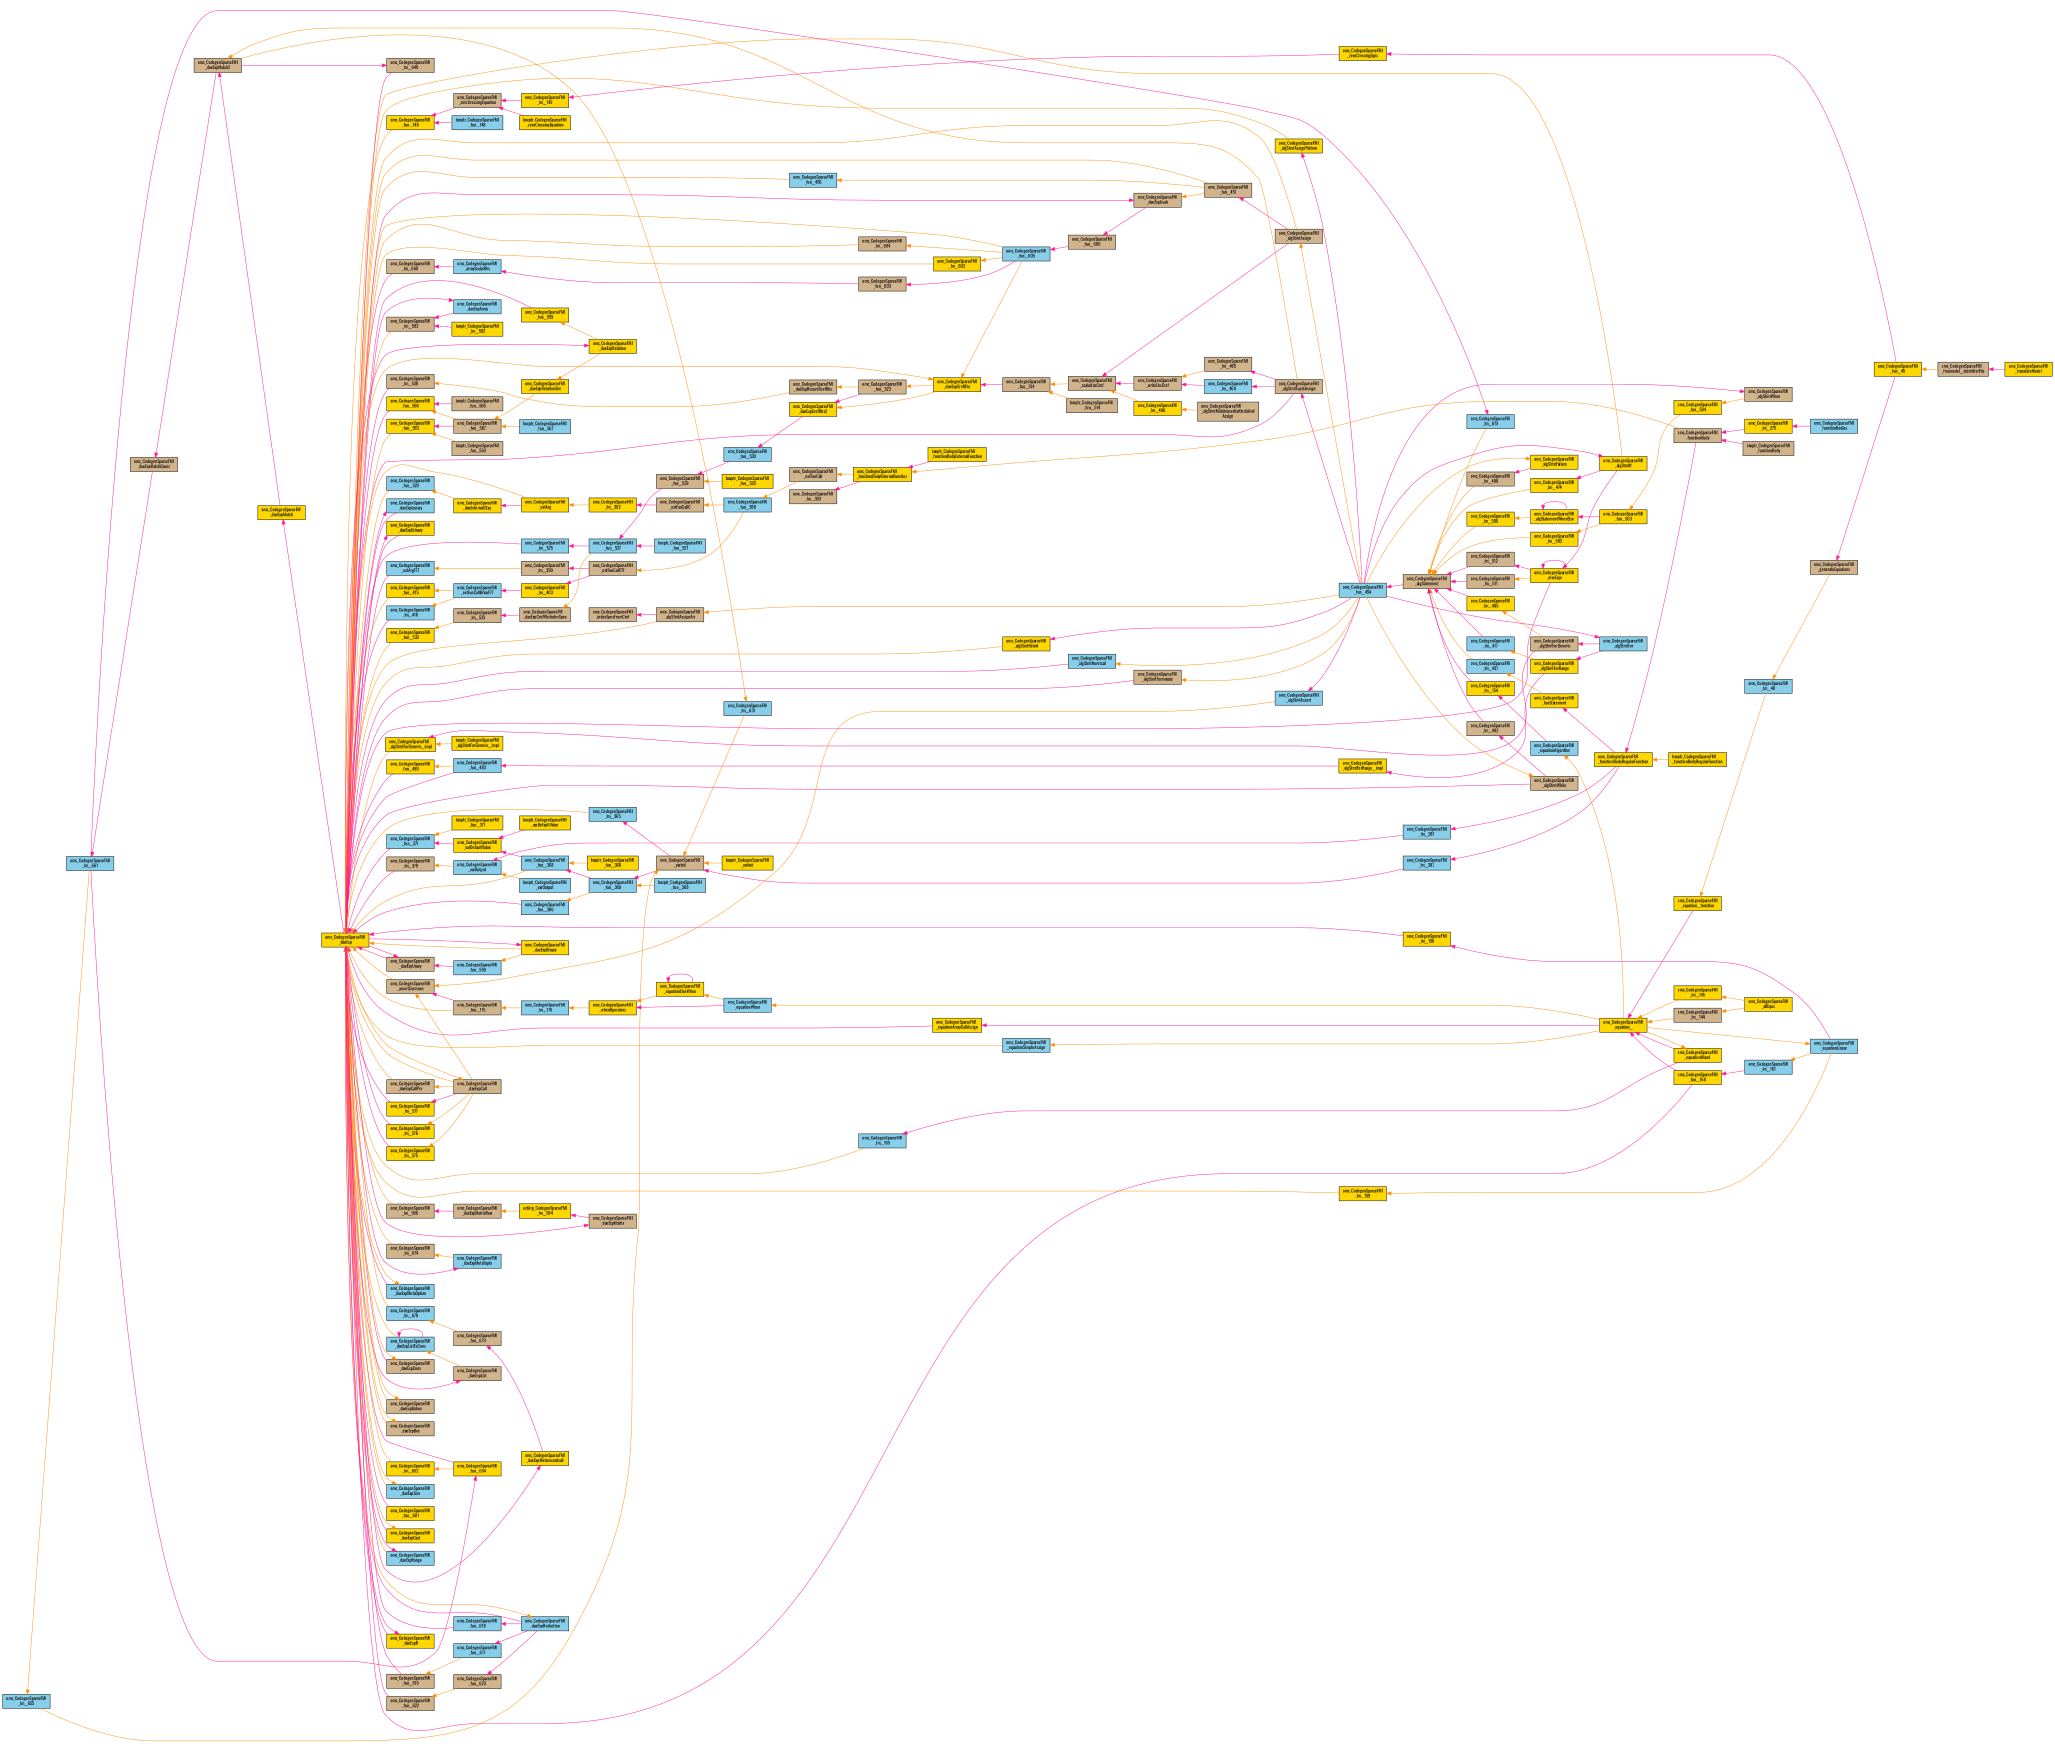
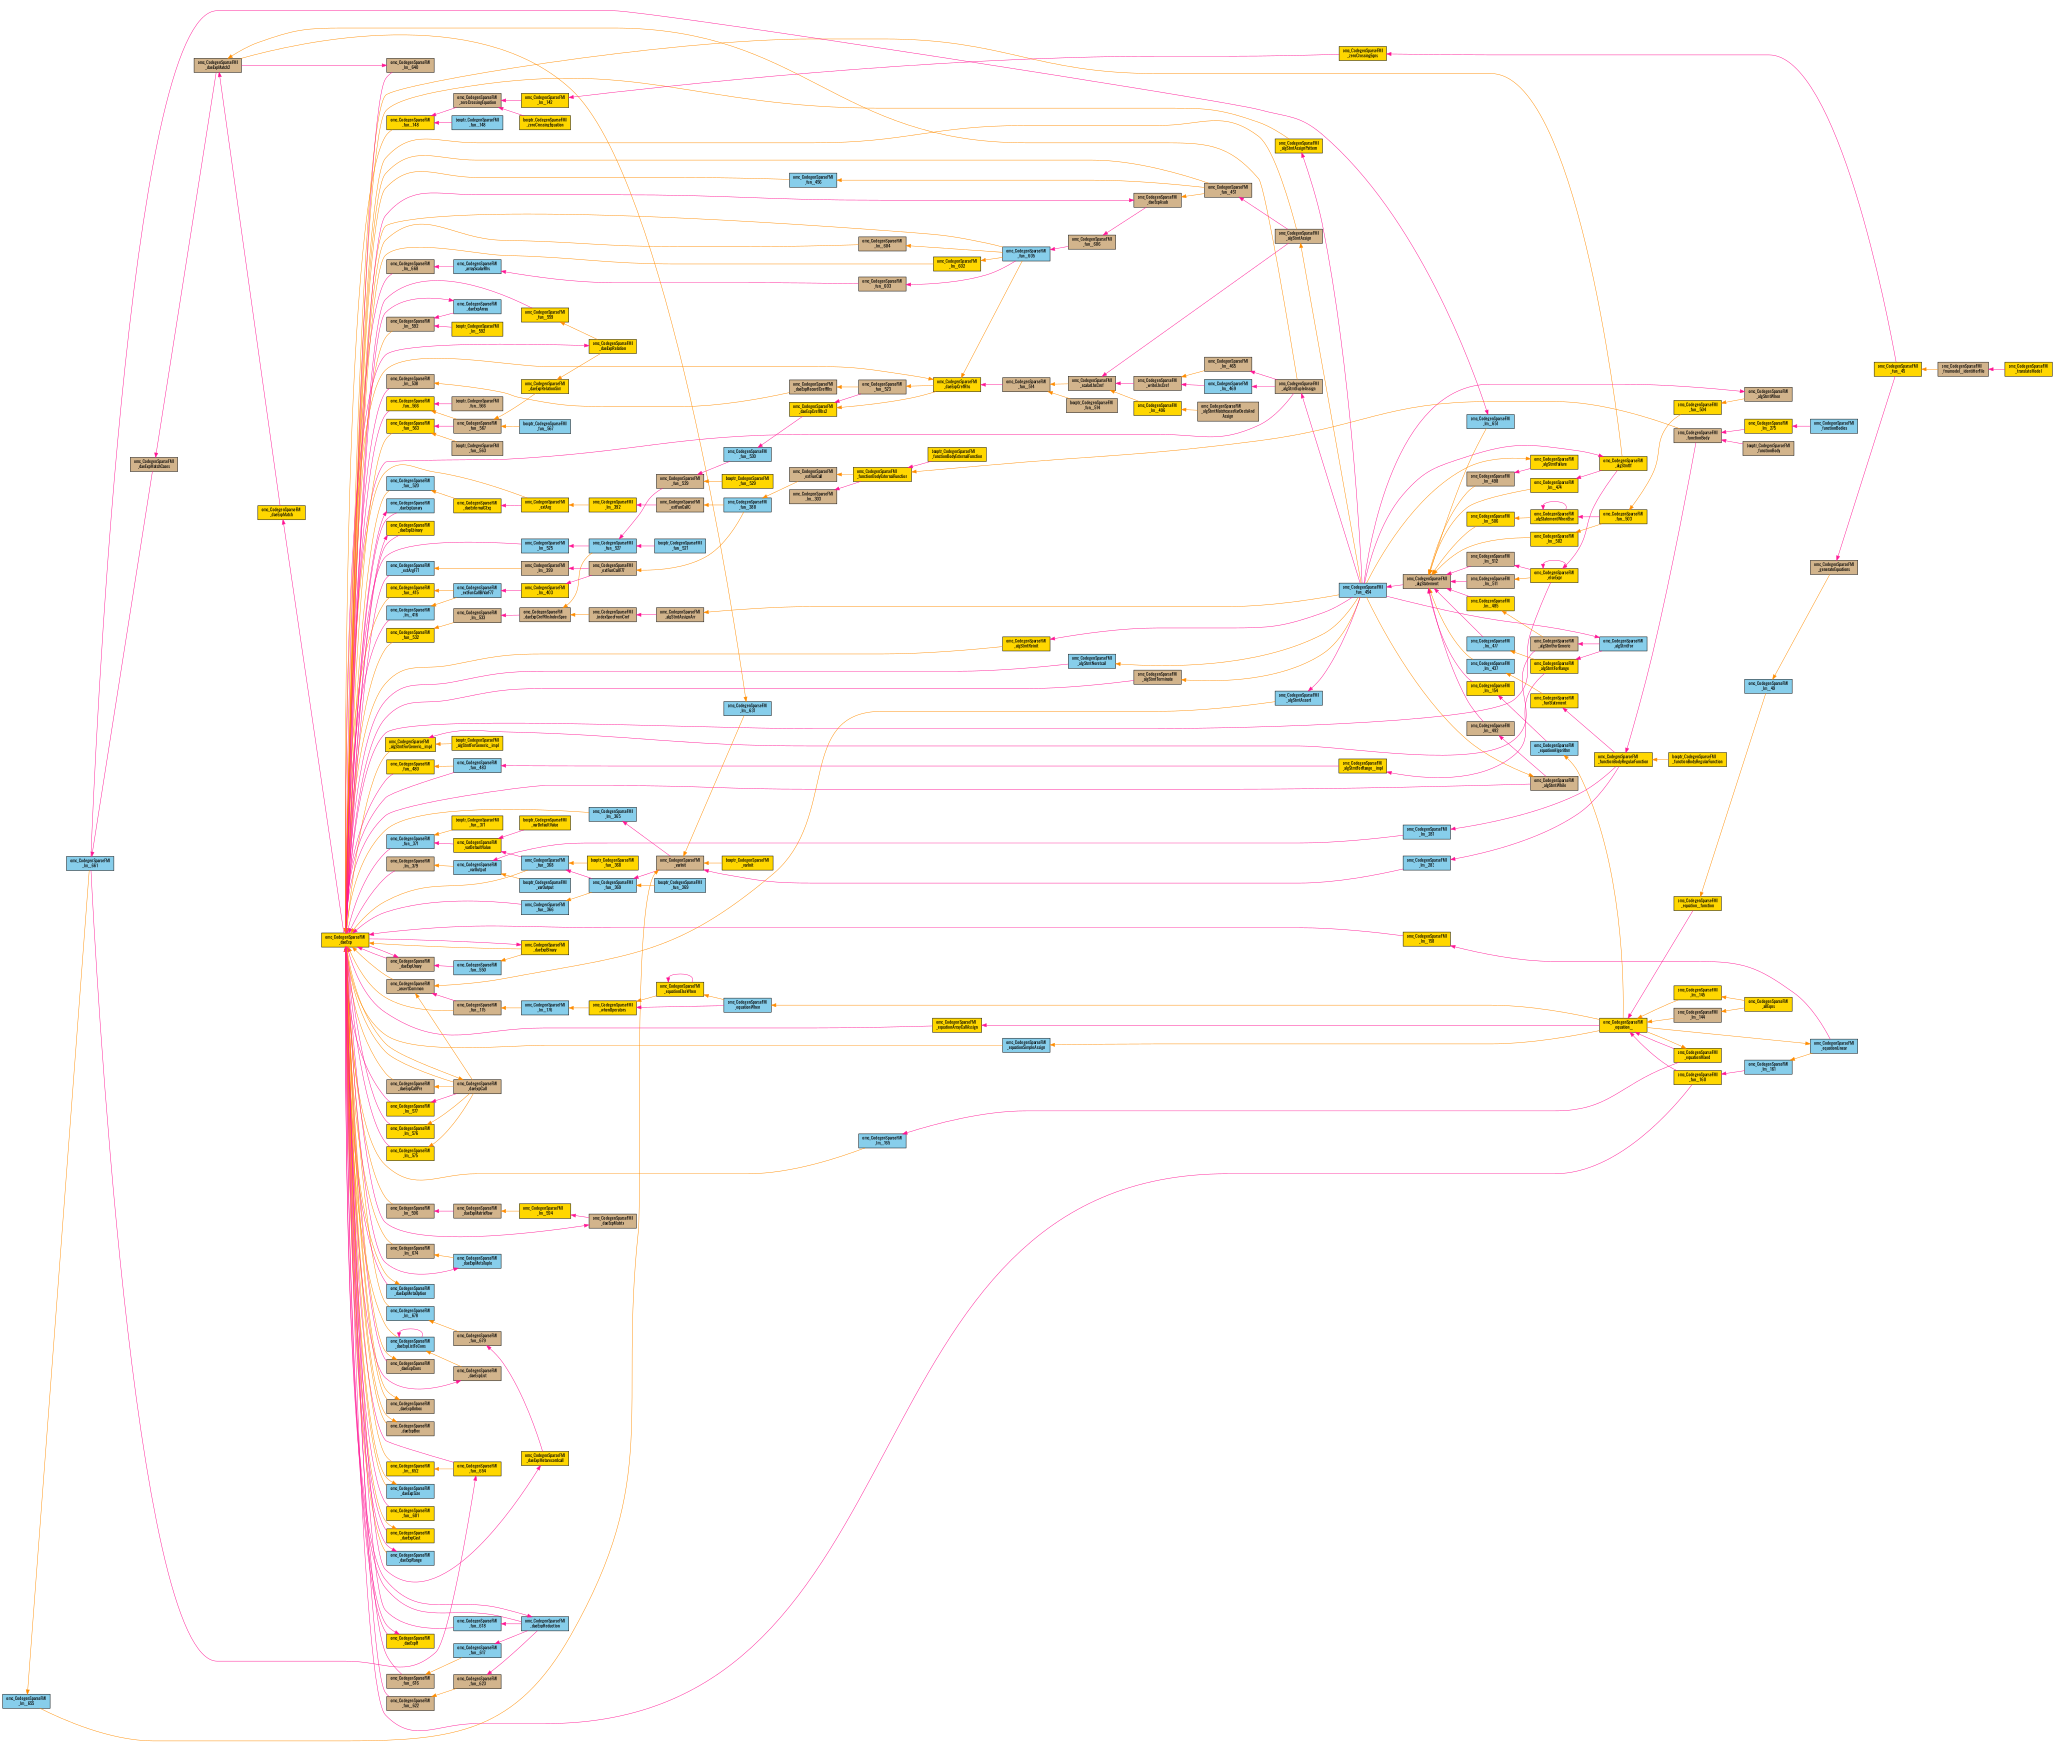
edge "omc_CodegenSparseFMI _indexSpecFromCref" -> "omc_CodegenSparseFMI _daeExpCrefRhsIndexSpec": added
edge "omc_CodegenSparseFMI _algStmtAssignArr" -> "omc_CodegenSparseFMI _daeExp": removed
node "omc_CodegenSparseFMI _lm__159": removed
node "extArg_CodegenSparseFMI _lm__594": label "extArg_CodegenSparseFMI _lm__594" -> "omc_CodegenSparseFMI _lm__594"
edge "omc_CodegenSparseFMI _daeExp" -> "omc_CodegenSparseFMI _daeExpReduction": color darkorange -> deeppink
